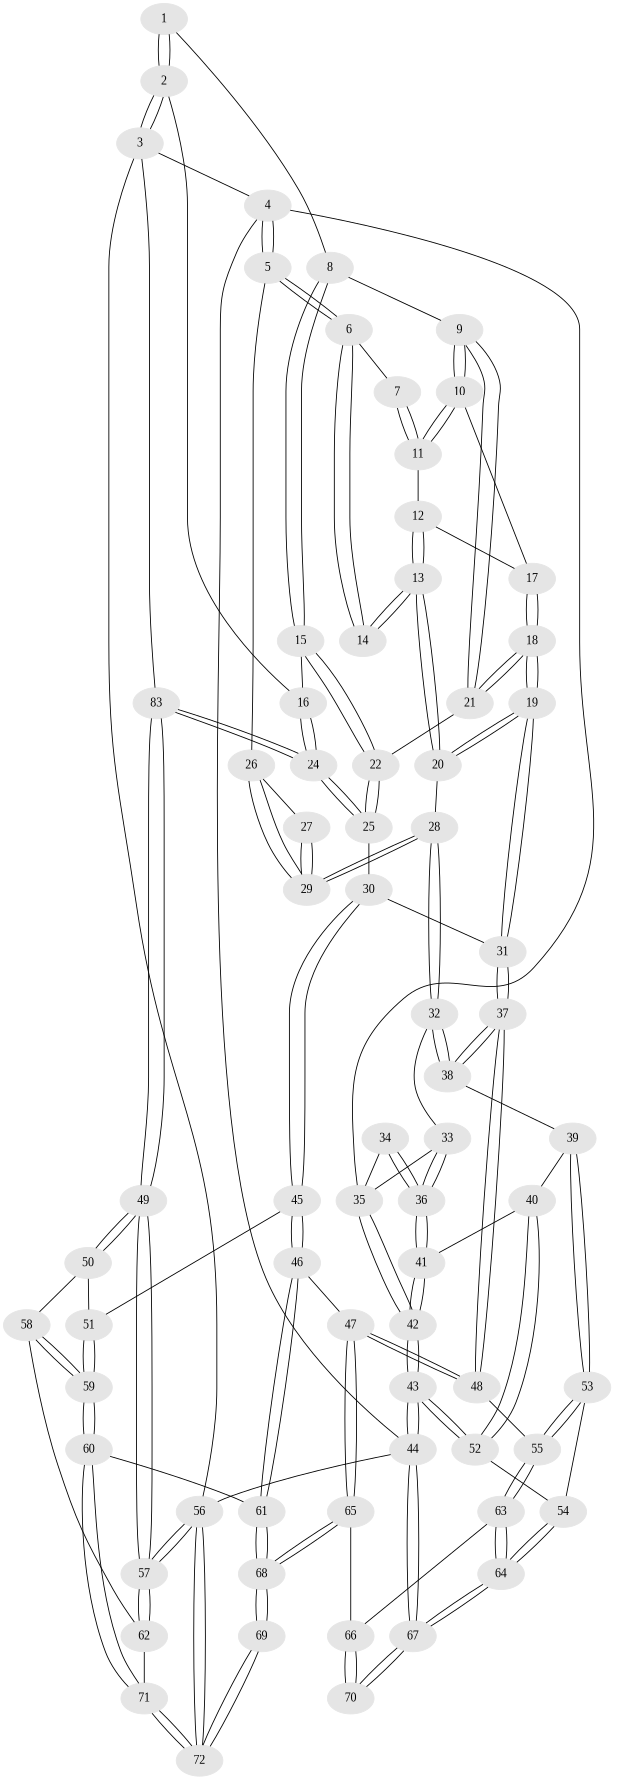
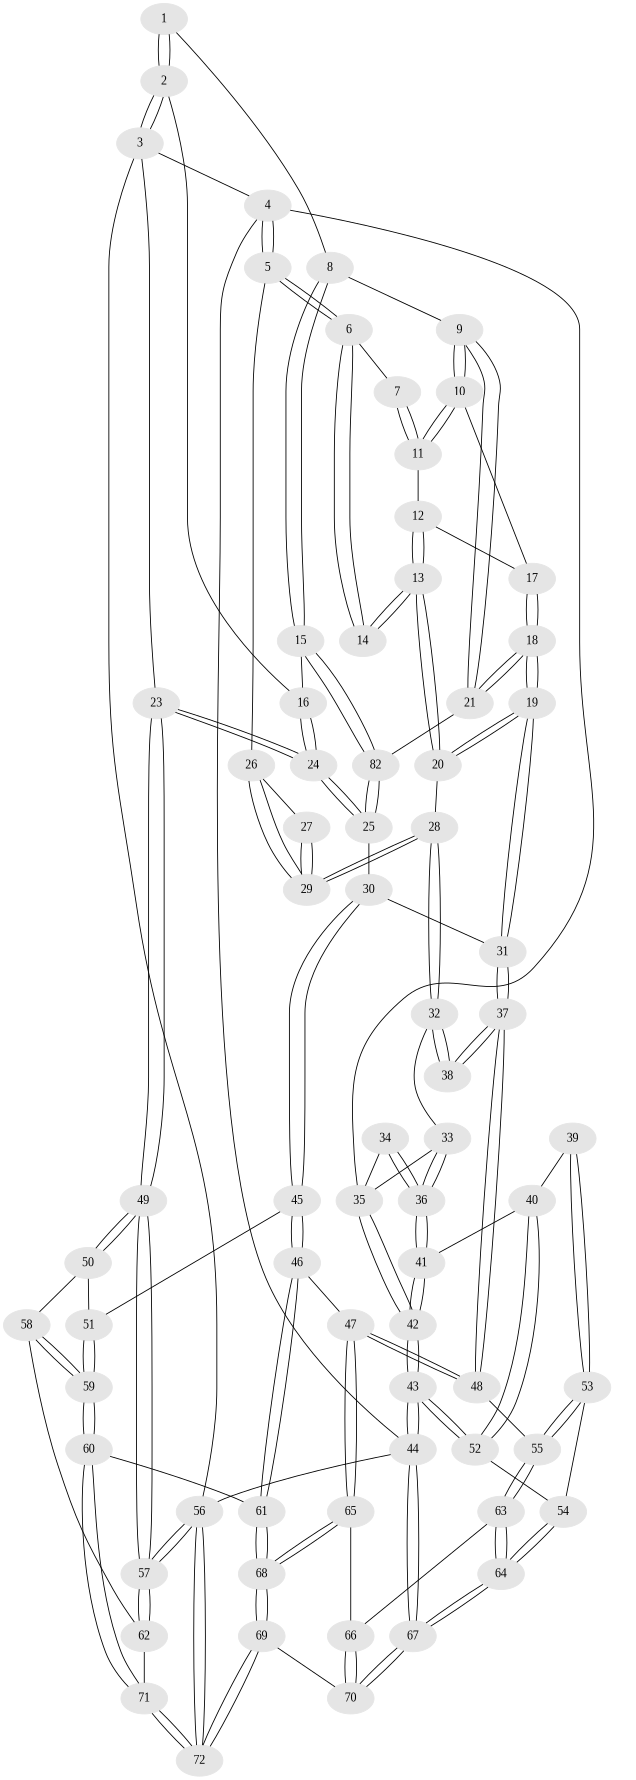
node "83": label "83" -> "23"
node "22": label "22" -> "82"
edge "38" -- "39": removed
edge "69" -- "70": added
